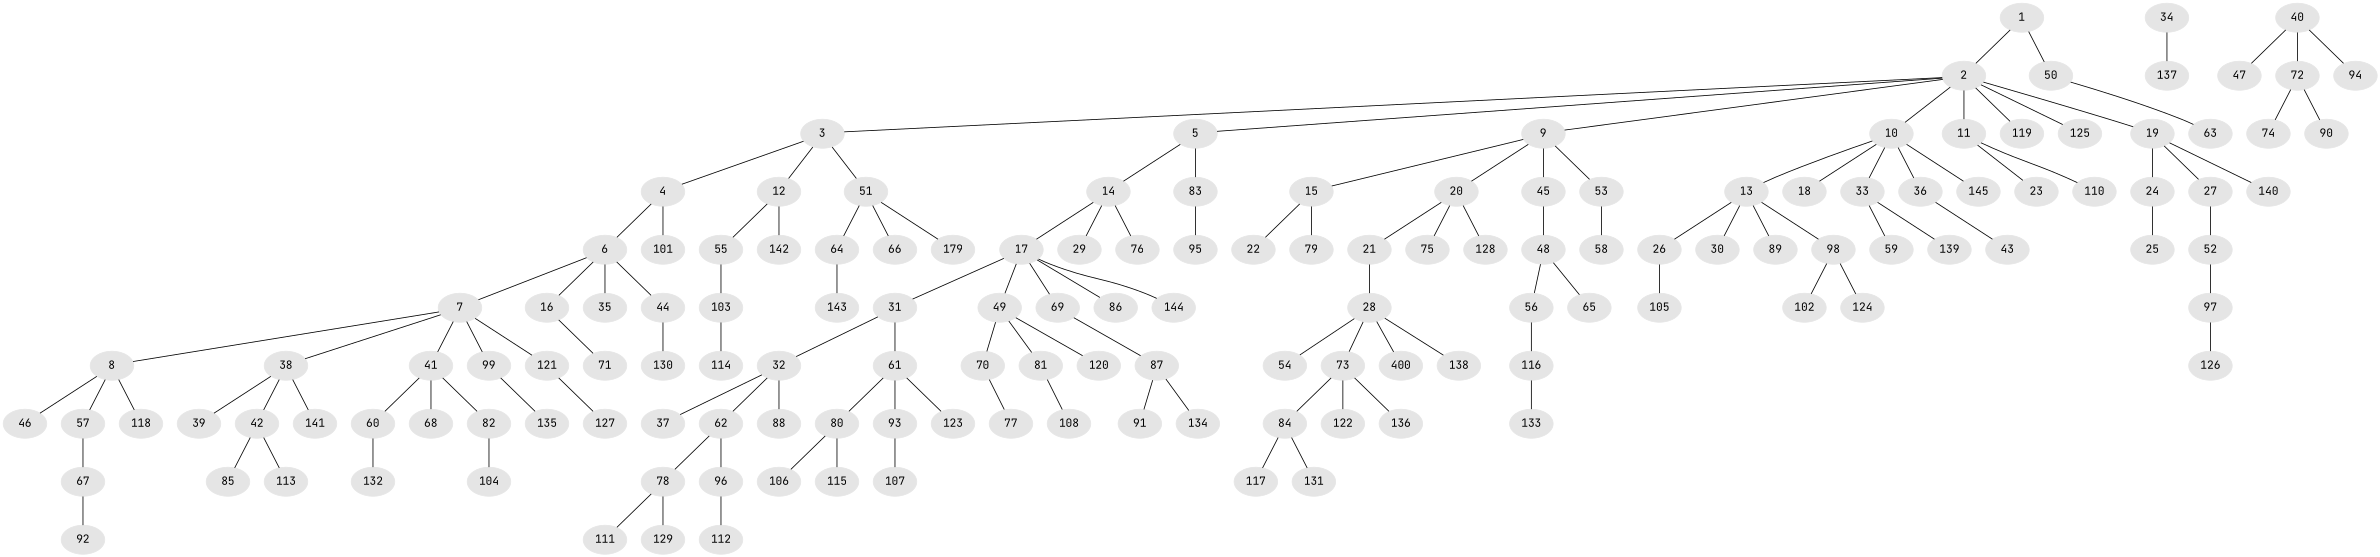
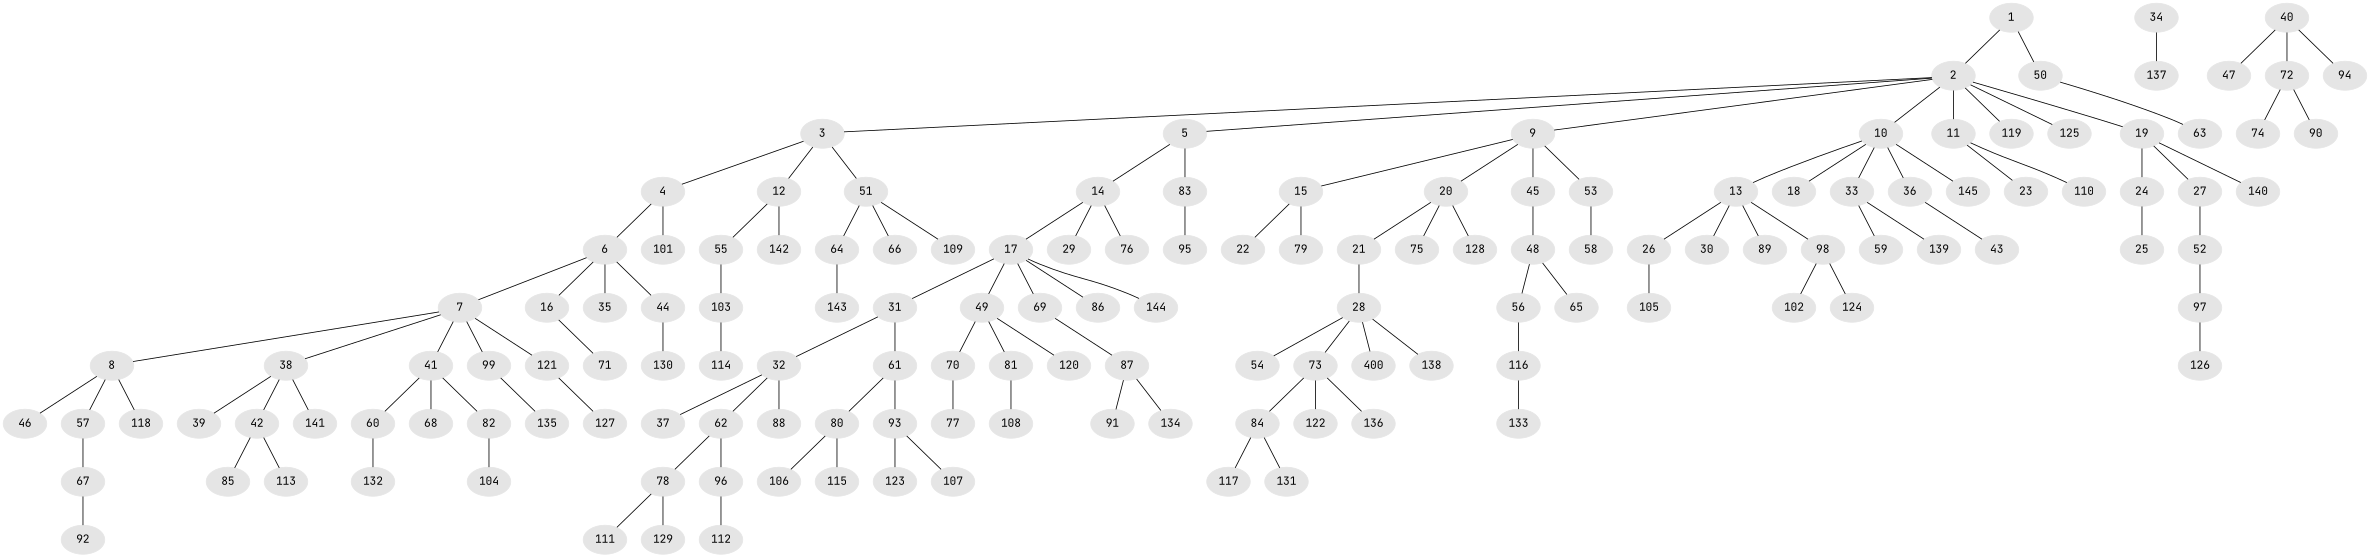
node "179": label "179" -> "109"
edge "61" -- "123": now "93" -- "123"
